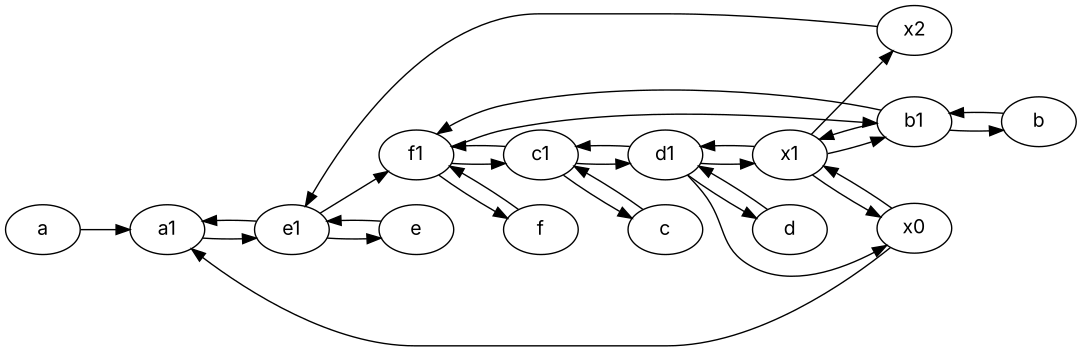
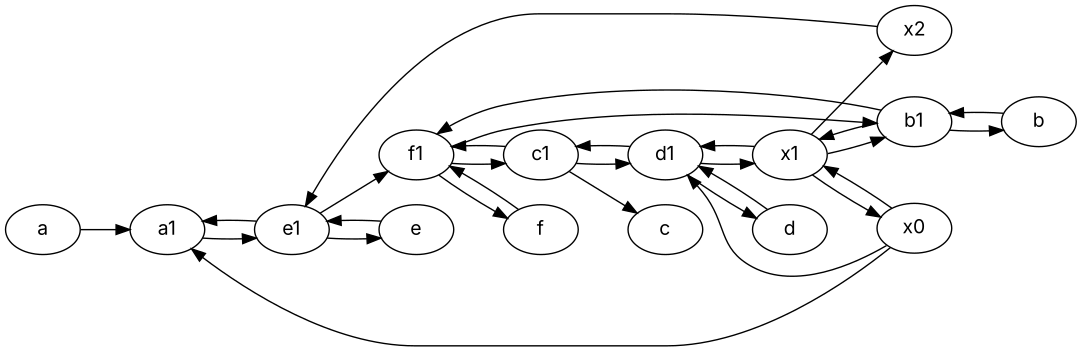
edge "c" -> "c1": removed
edge "d1" -> "x0": reversed
